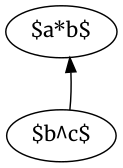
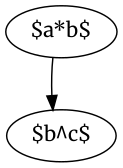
edge "$b^c$" -> "$a*b$": reversed
